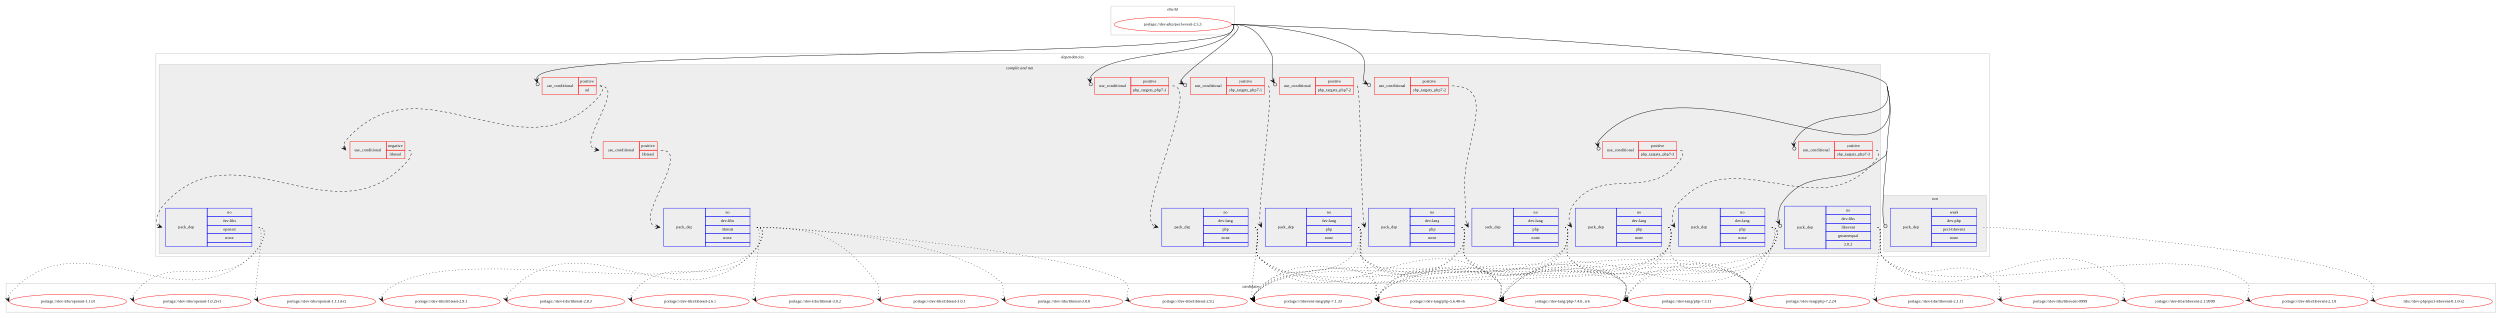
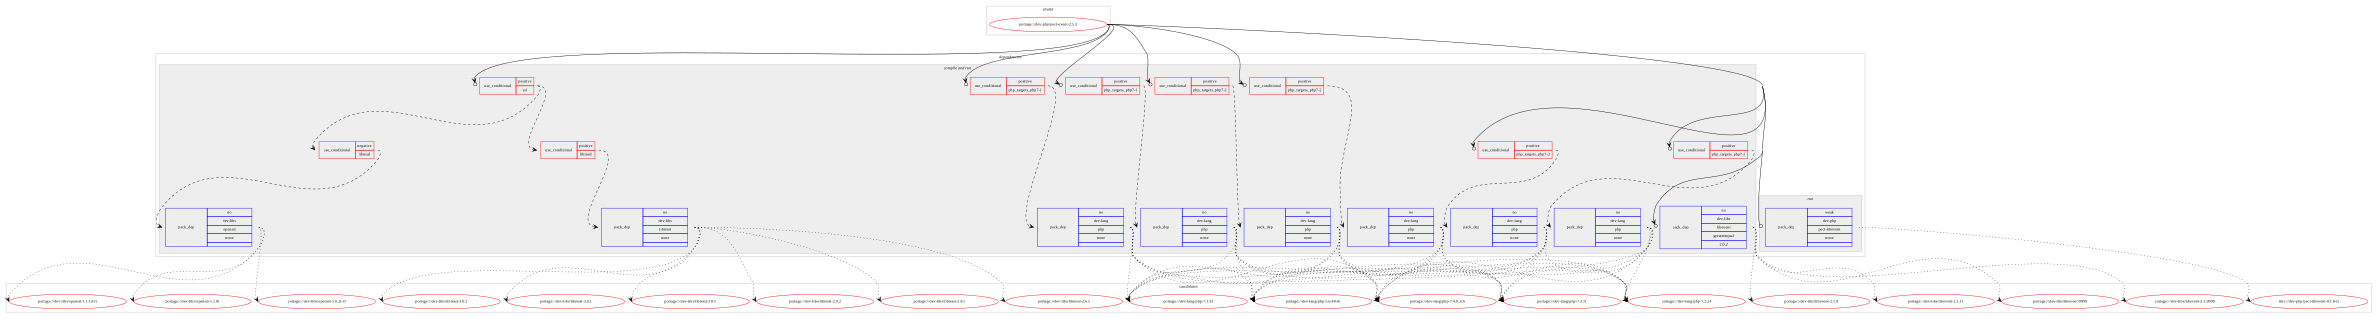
node "portage://dev-libs/libressl-2.9.1": removed
node "portage://libevent-lang/php-7.1.33": label "portage://libevent-lang/php-7.1.33" -> "portage://dev-lang/php-7.1.33"
